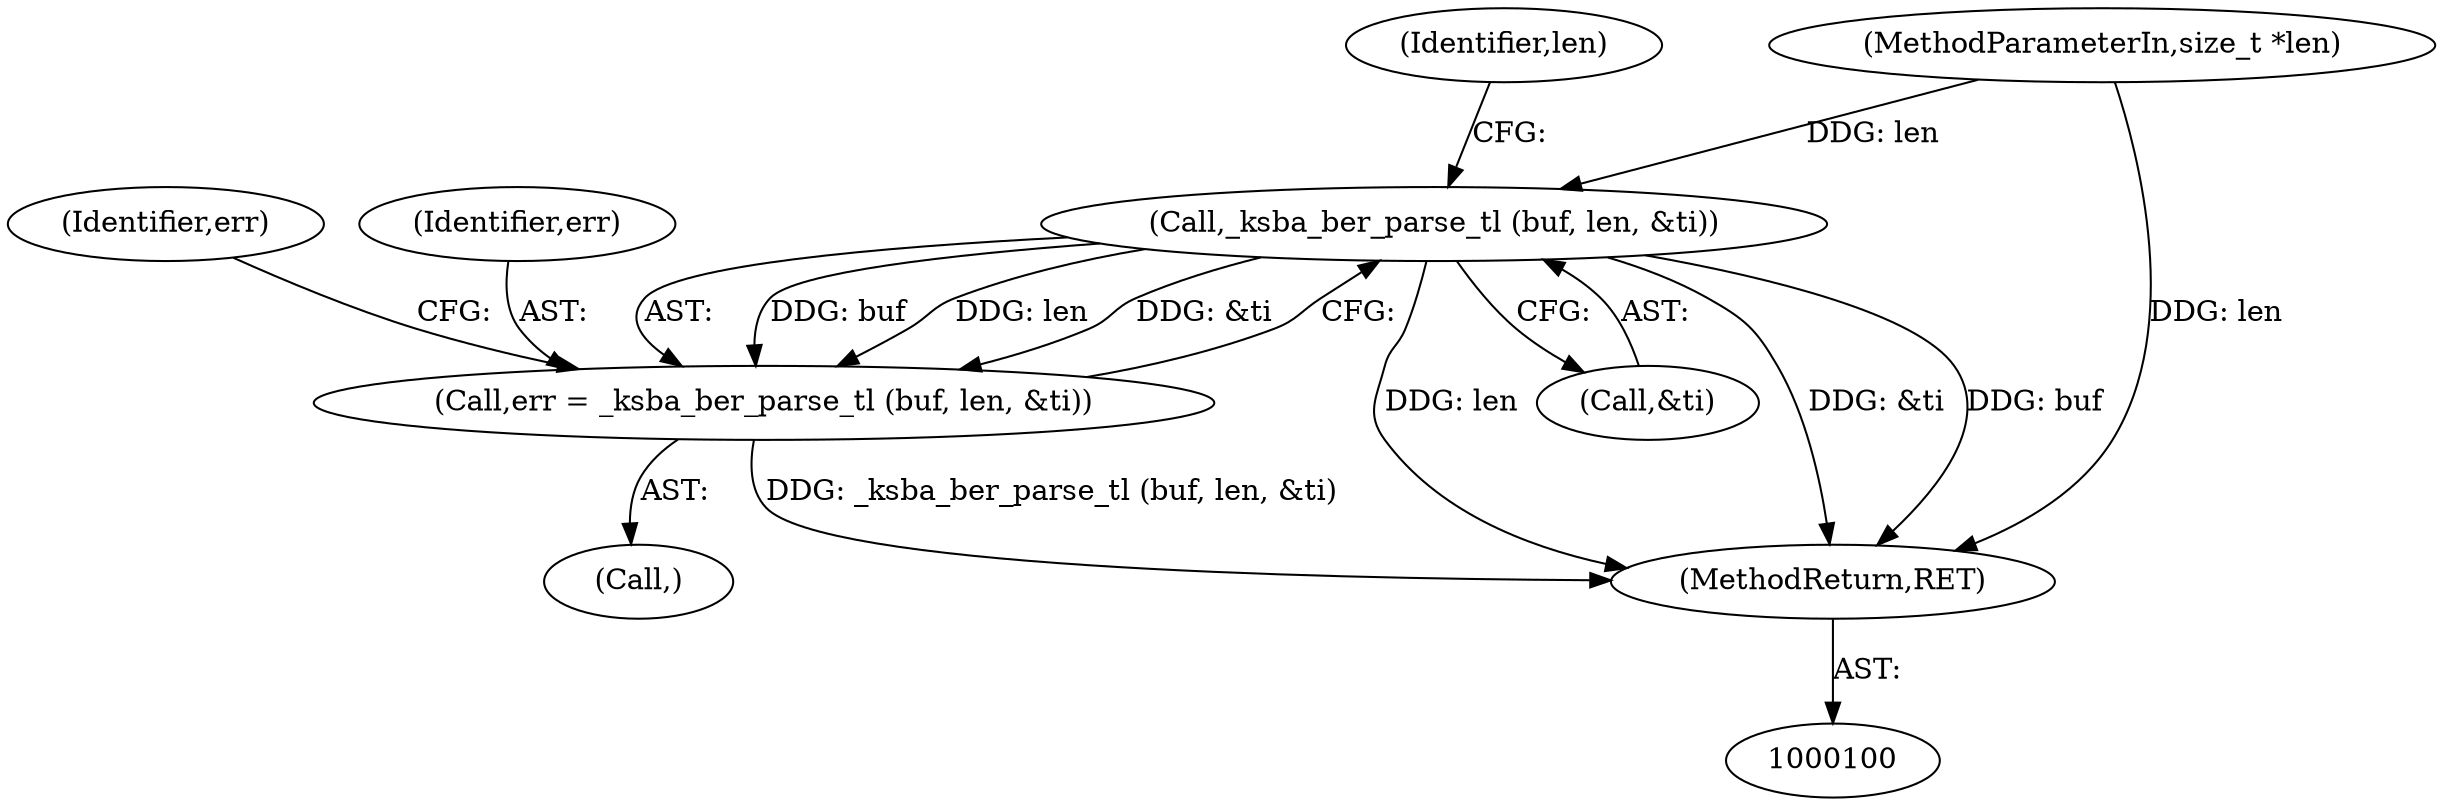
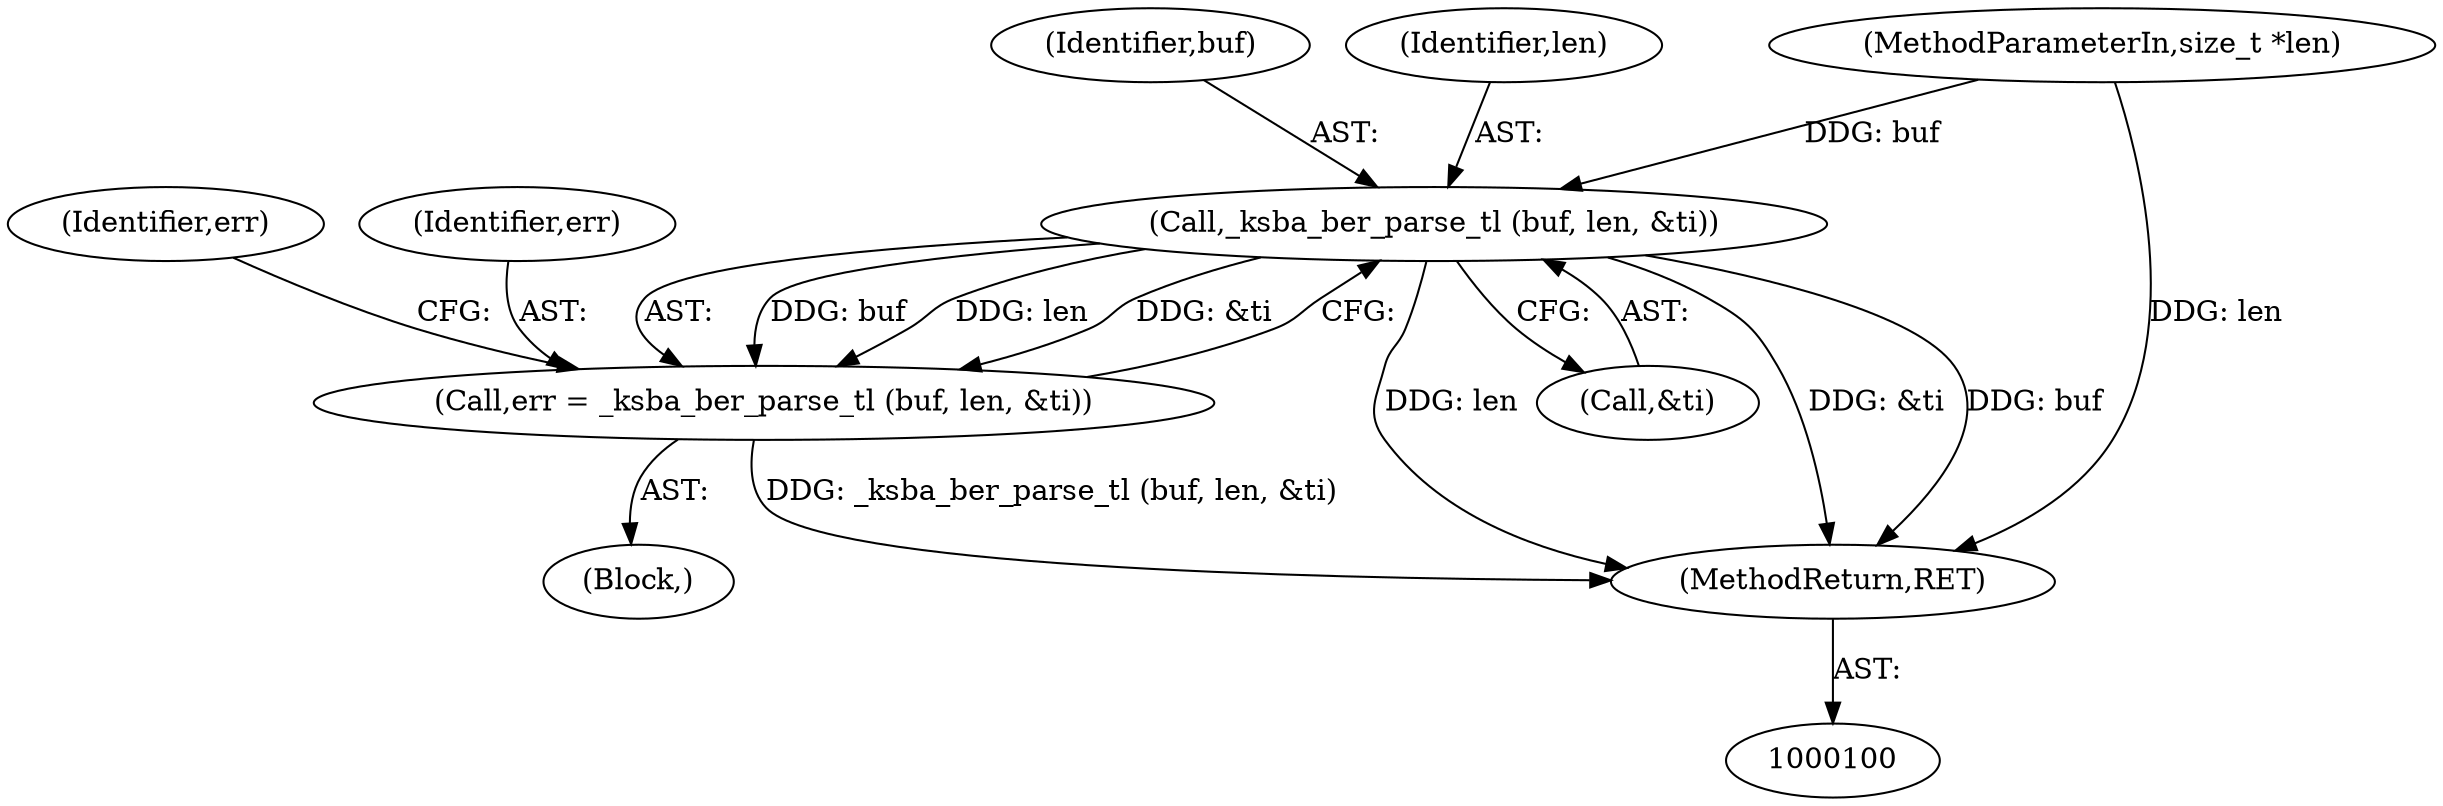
node "(Identifier,buf)": added
edge "(Identifier,len)" -> "(Call,_ksba_ber_parse_tl (buf, len, &ti))": label "CFG: " -> "AST: "
edge "(MethodParameterIn,size_t *len)" -> "(Call,_ksba_ber_parse_tl (buf, len, &ti))": label "DDG: len" -> "DDG: buf"
node "(Call,)": label "(Call,)" -> "(Block,)"
